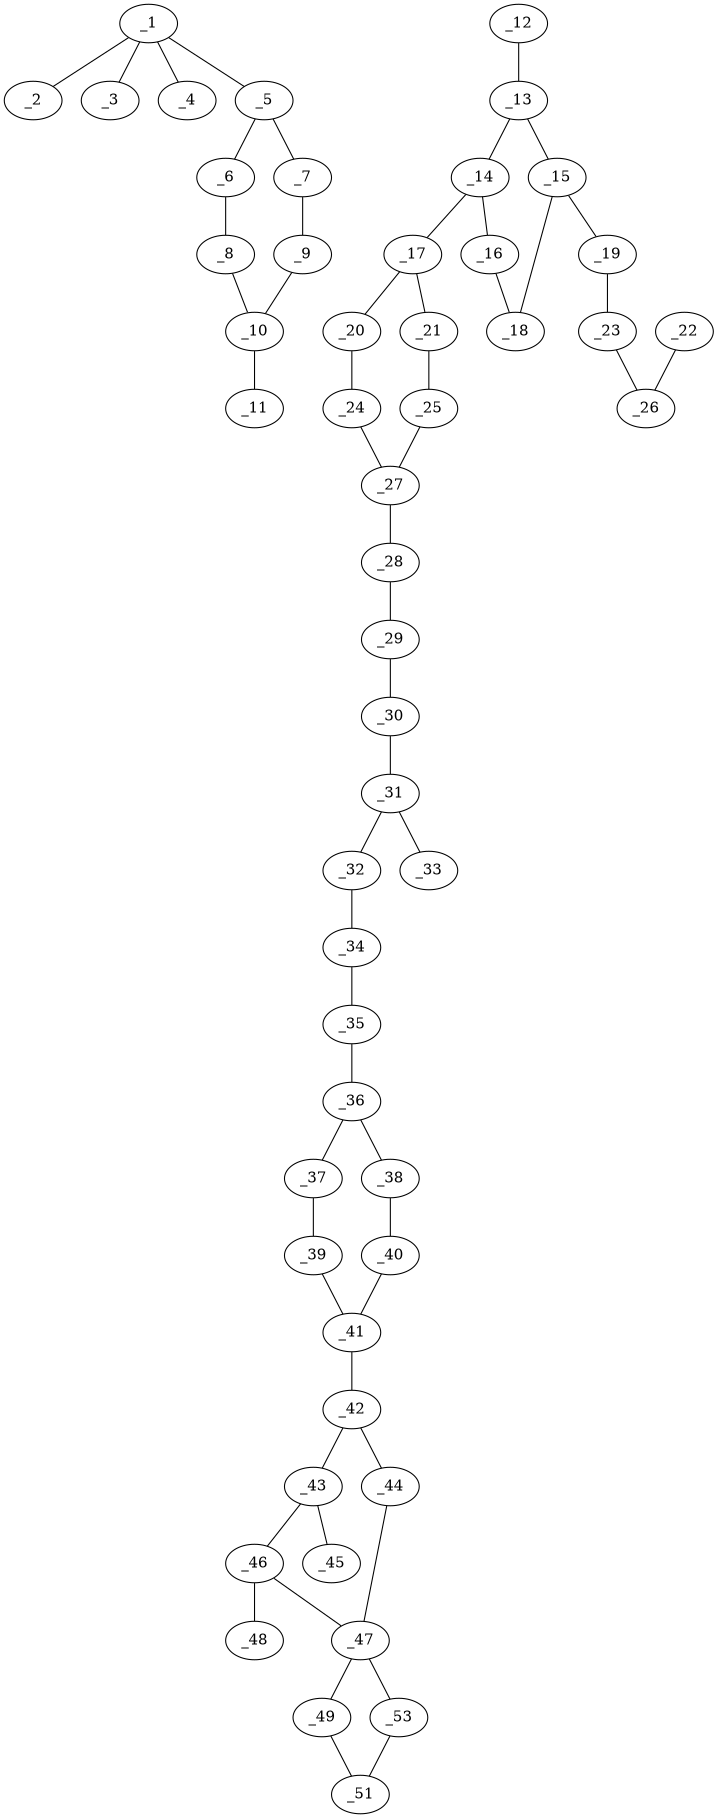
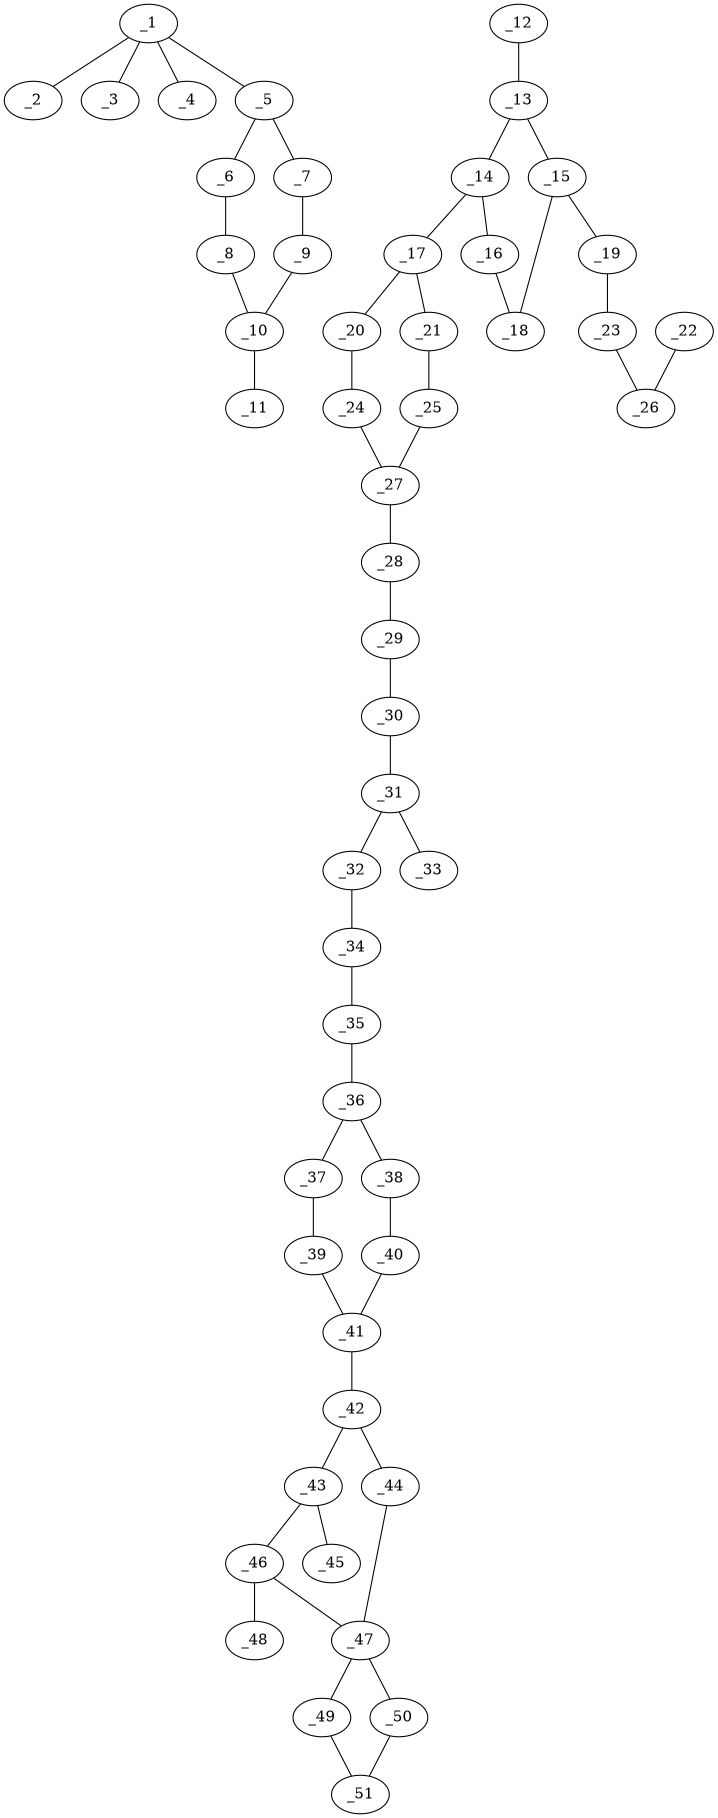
node "_53": label "_53" -> "_50"
